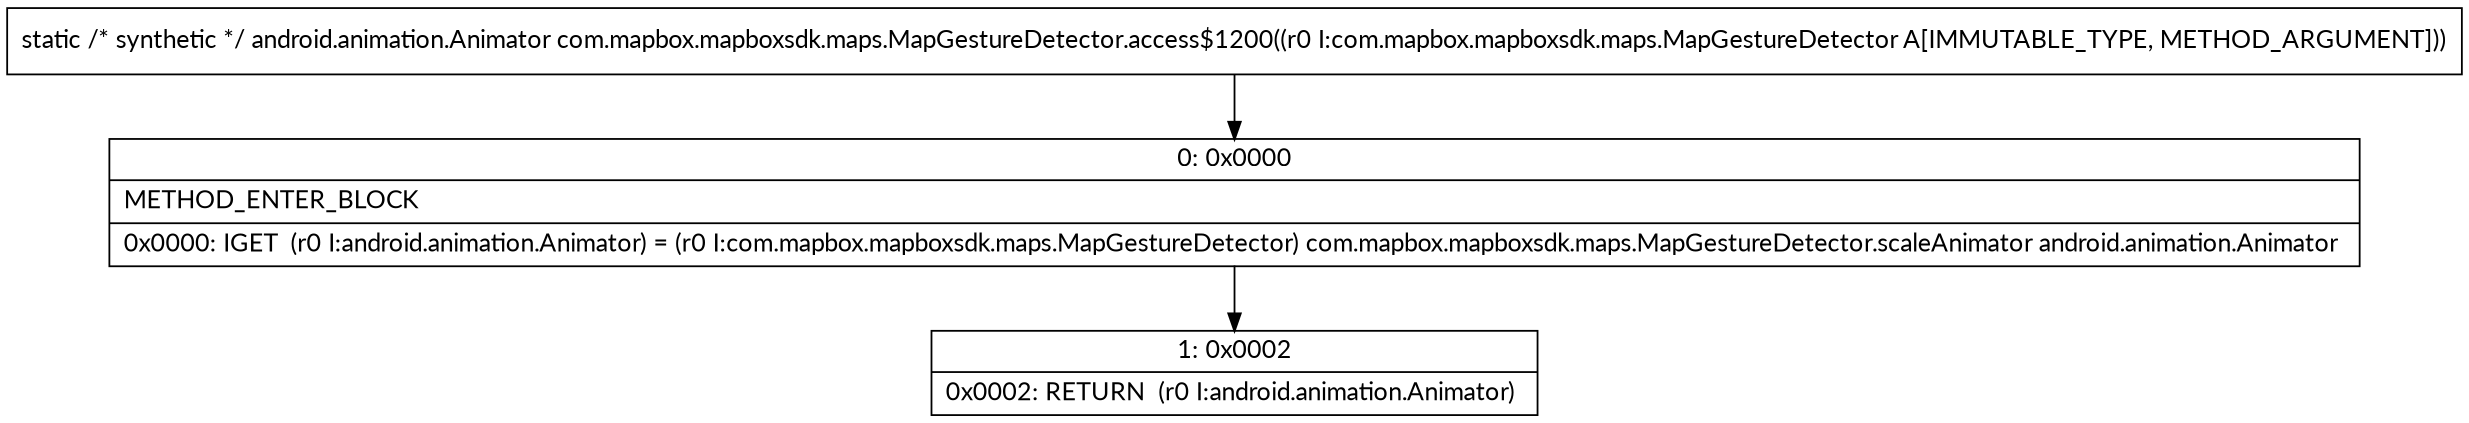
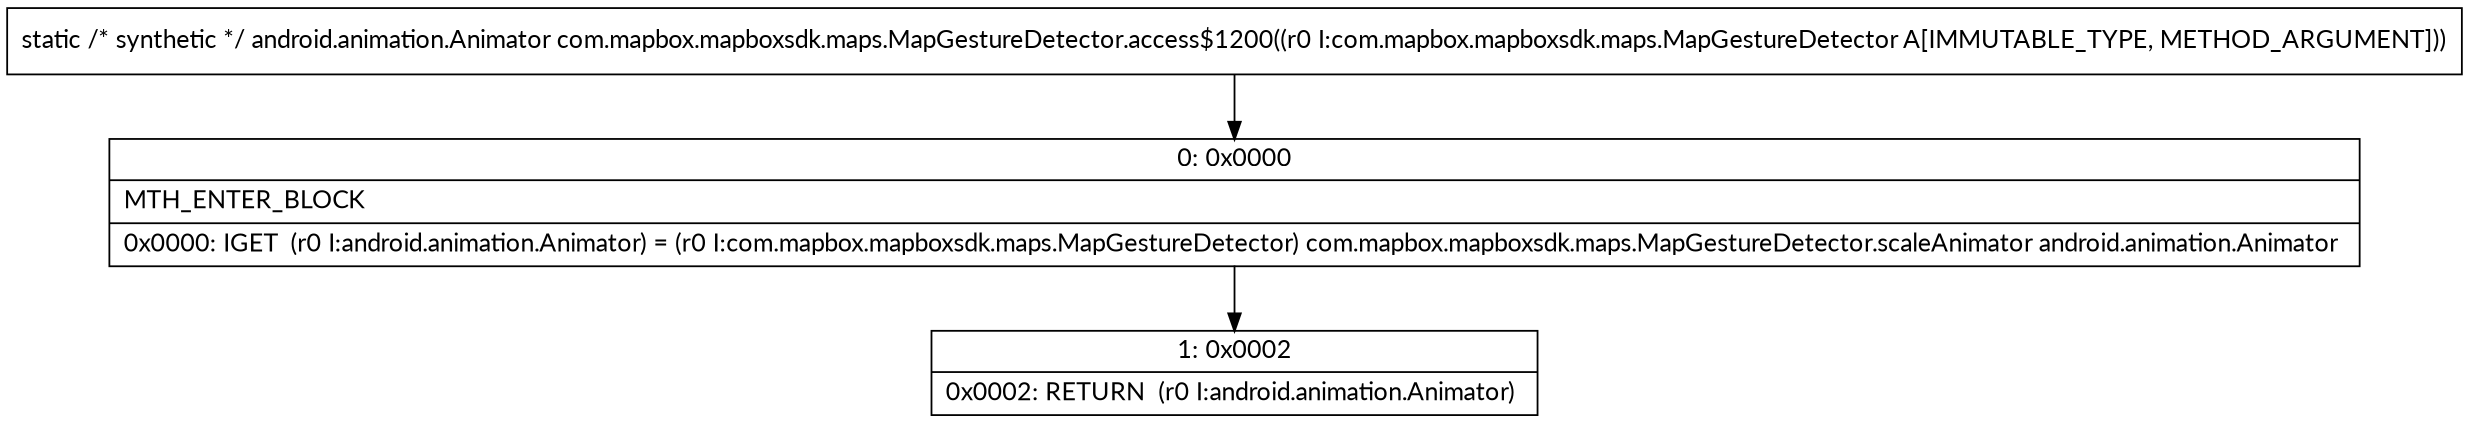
node "0: 0x0000": text "METHOD_ENTER_BLOCK" -> "MTH_ENTER_BLOCK"
